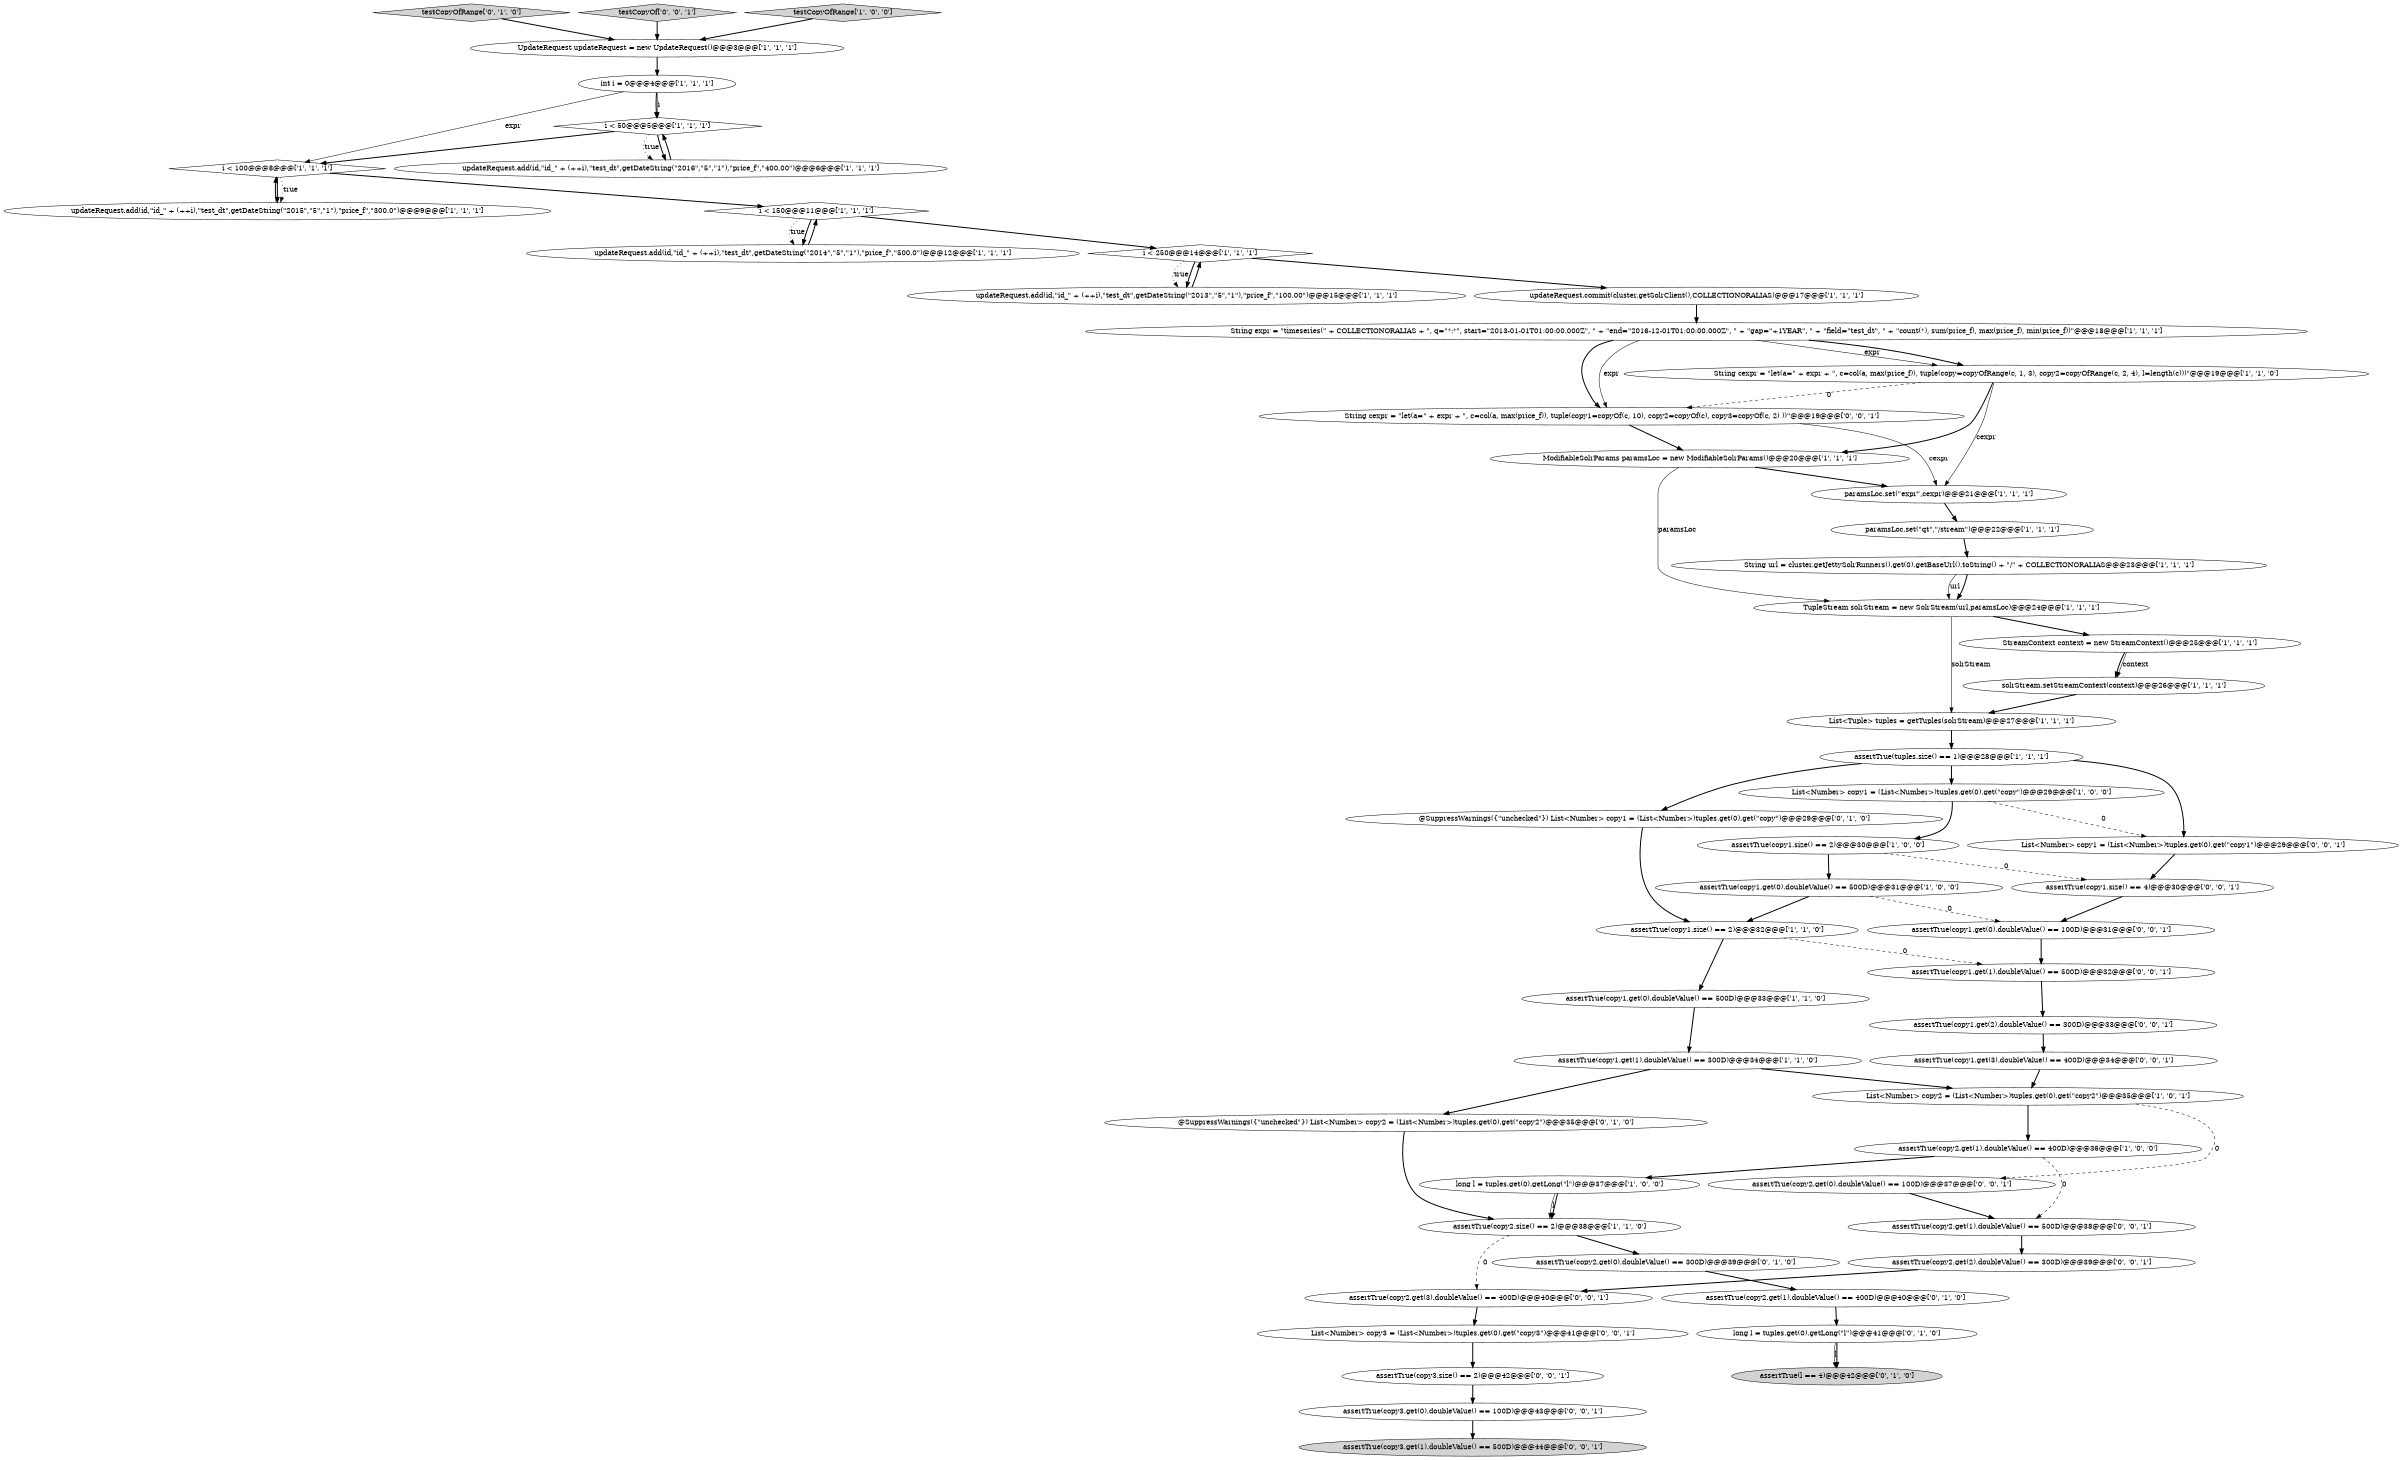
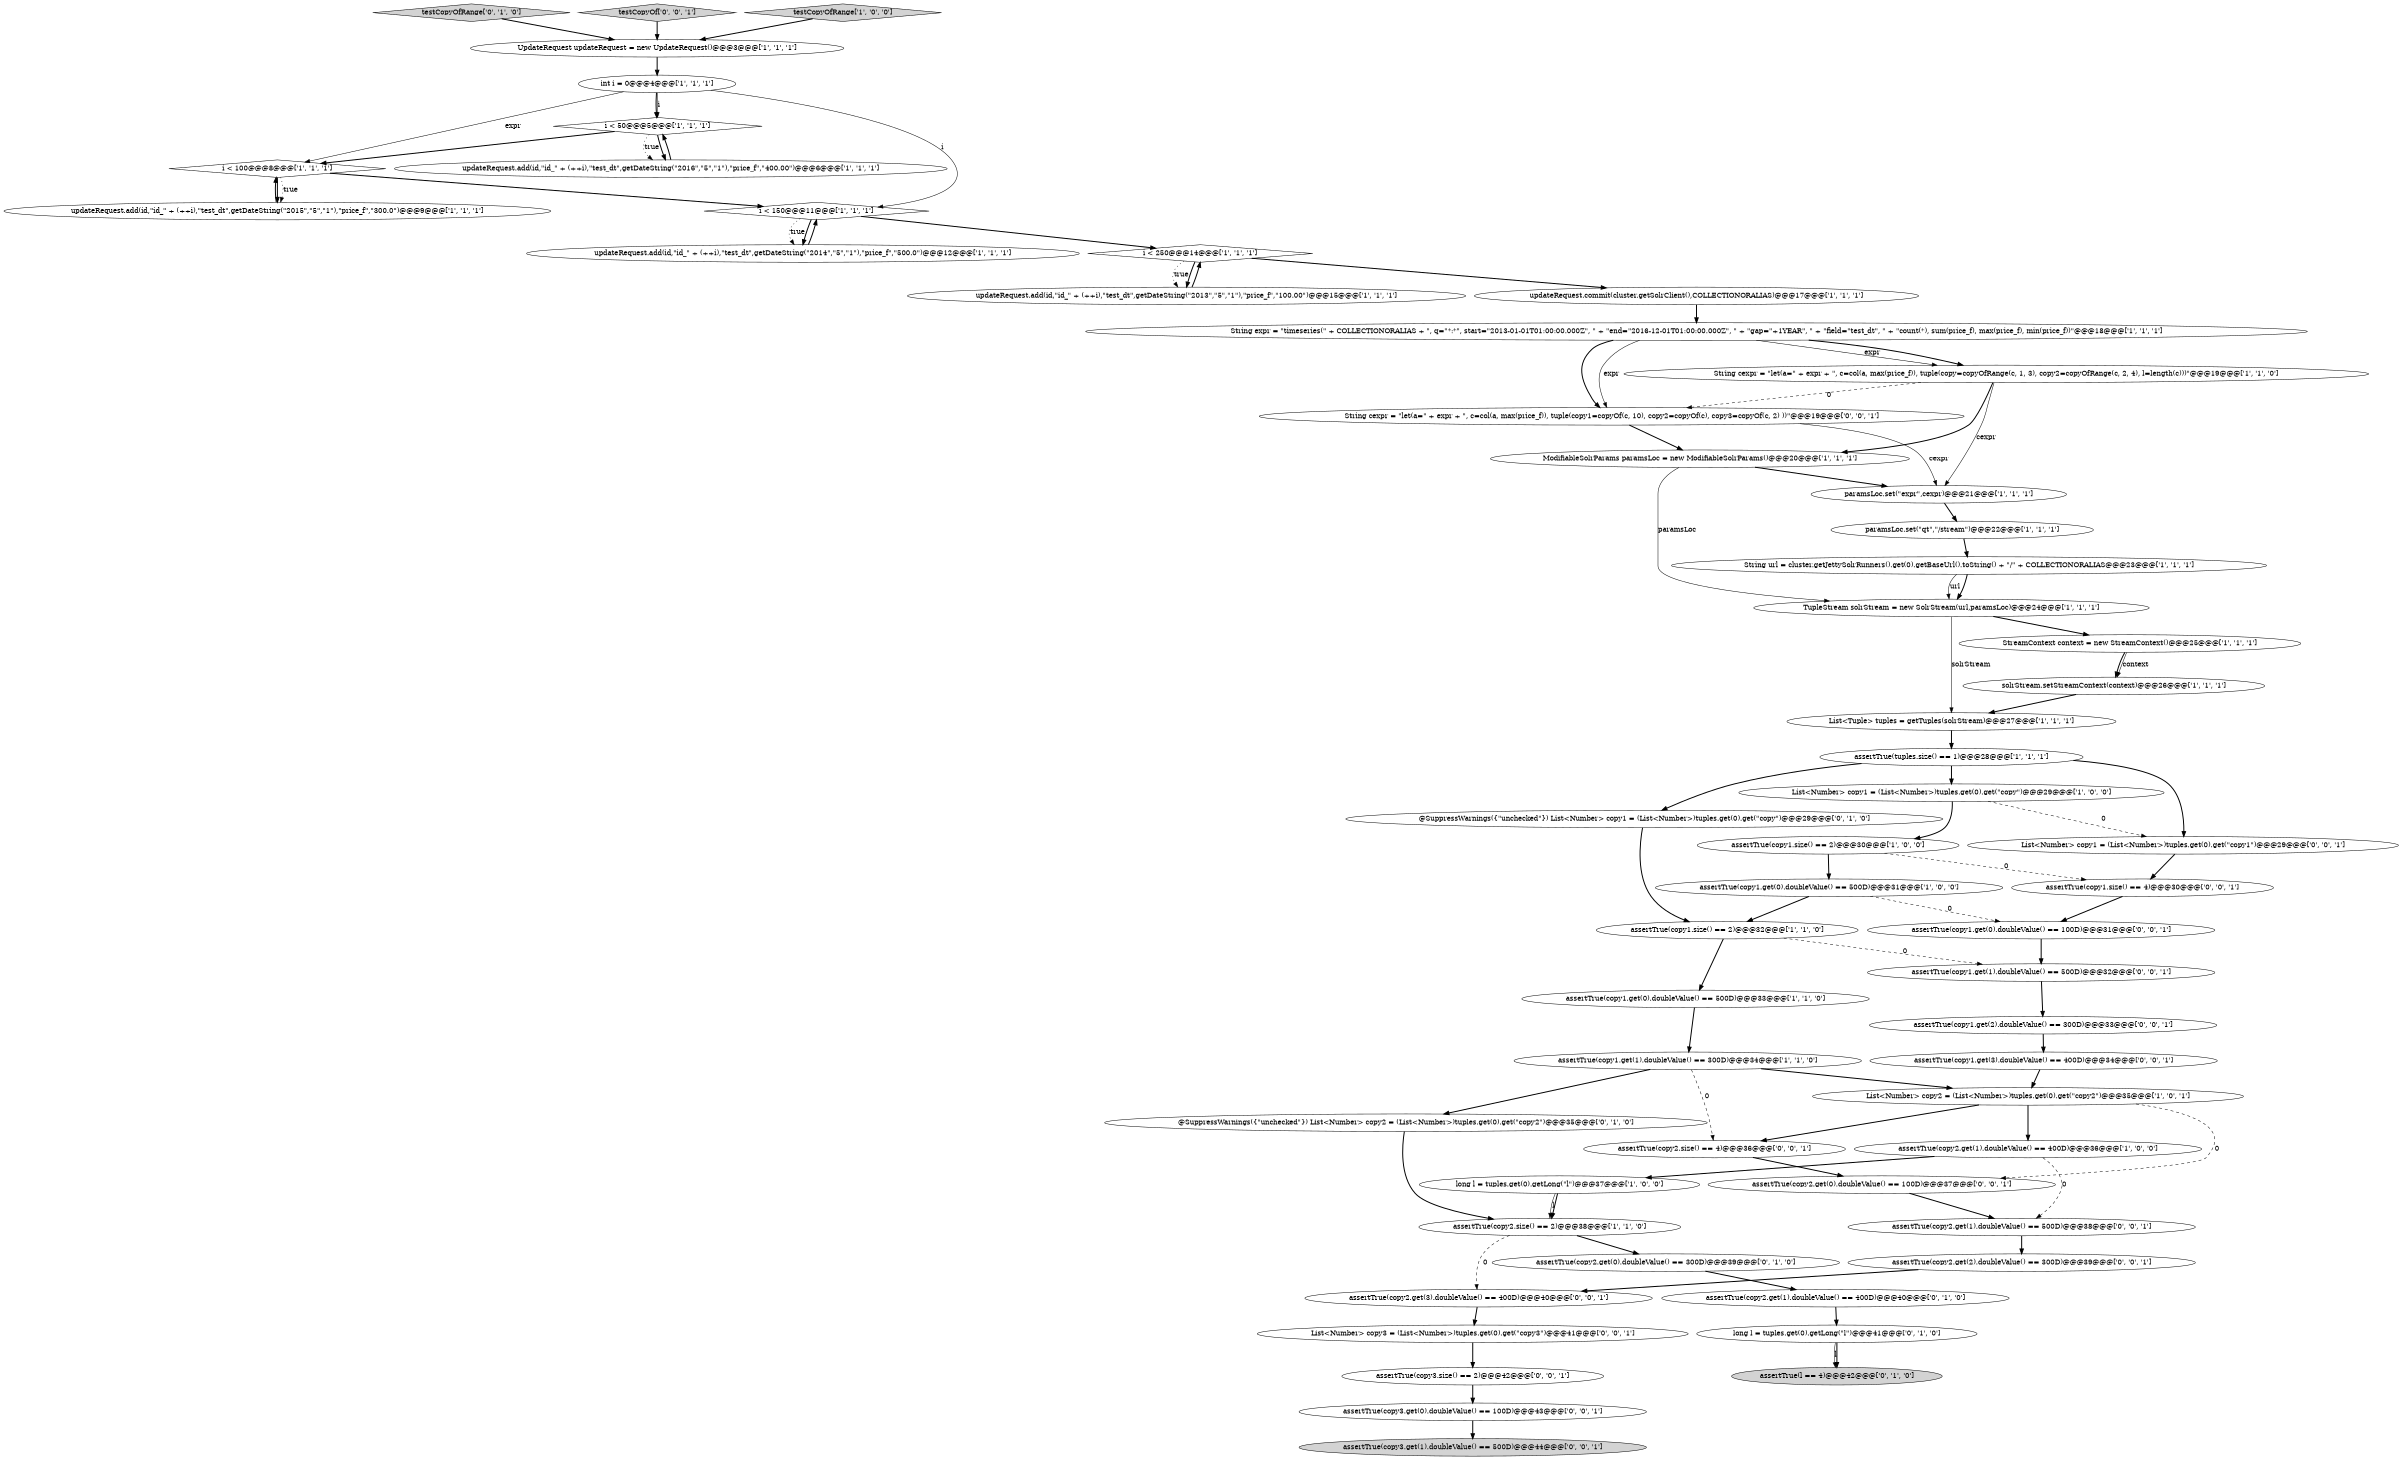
edge "int i = 0@@@4@@@['1', '1', '1']" -> "i < 150@@@11@@@['1', '1', '1']": added, label "i"
node "assertTrue(copy2.size() == 4)@@@36@@@['0', '0', '1']": added
